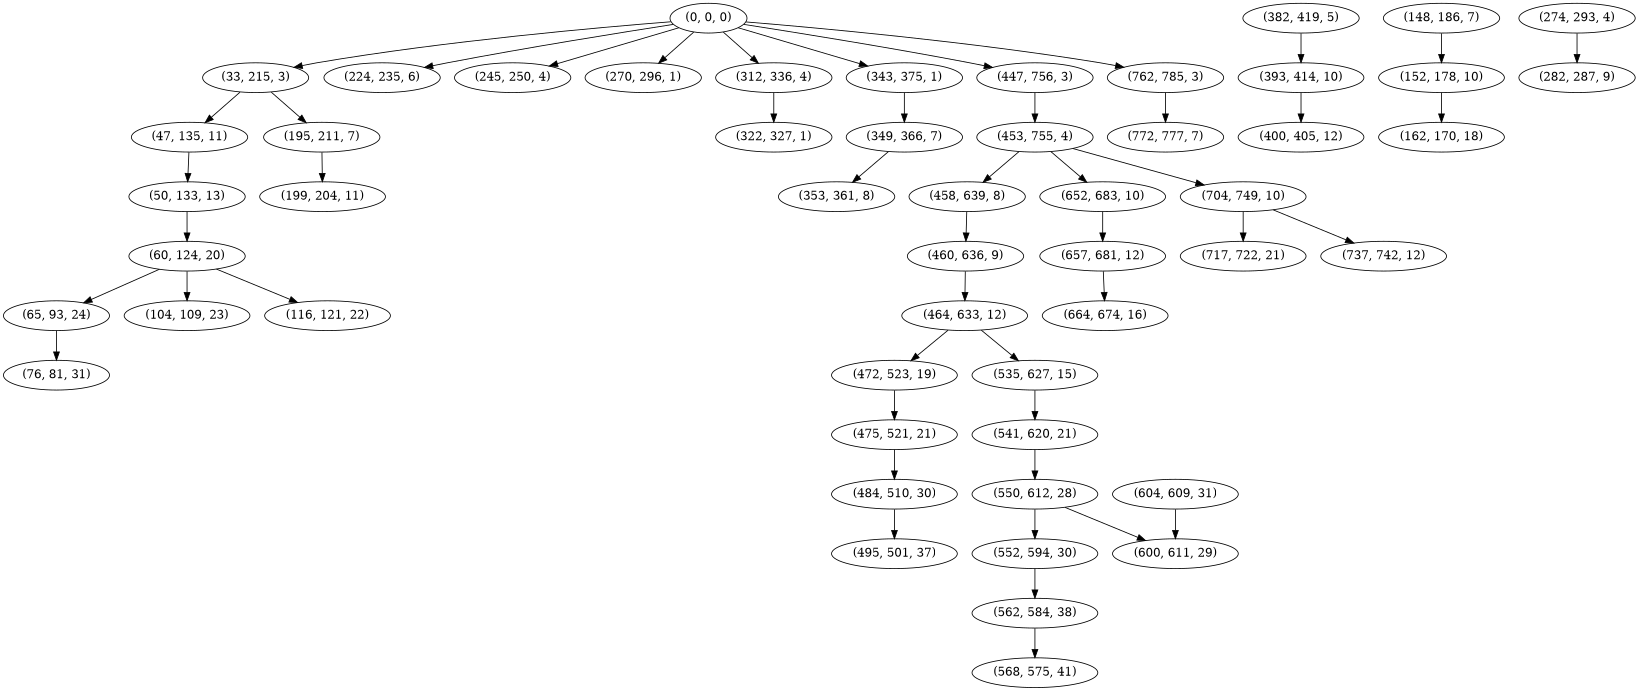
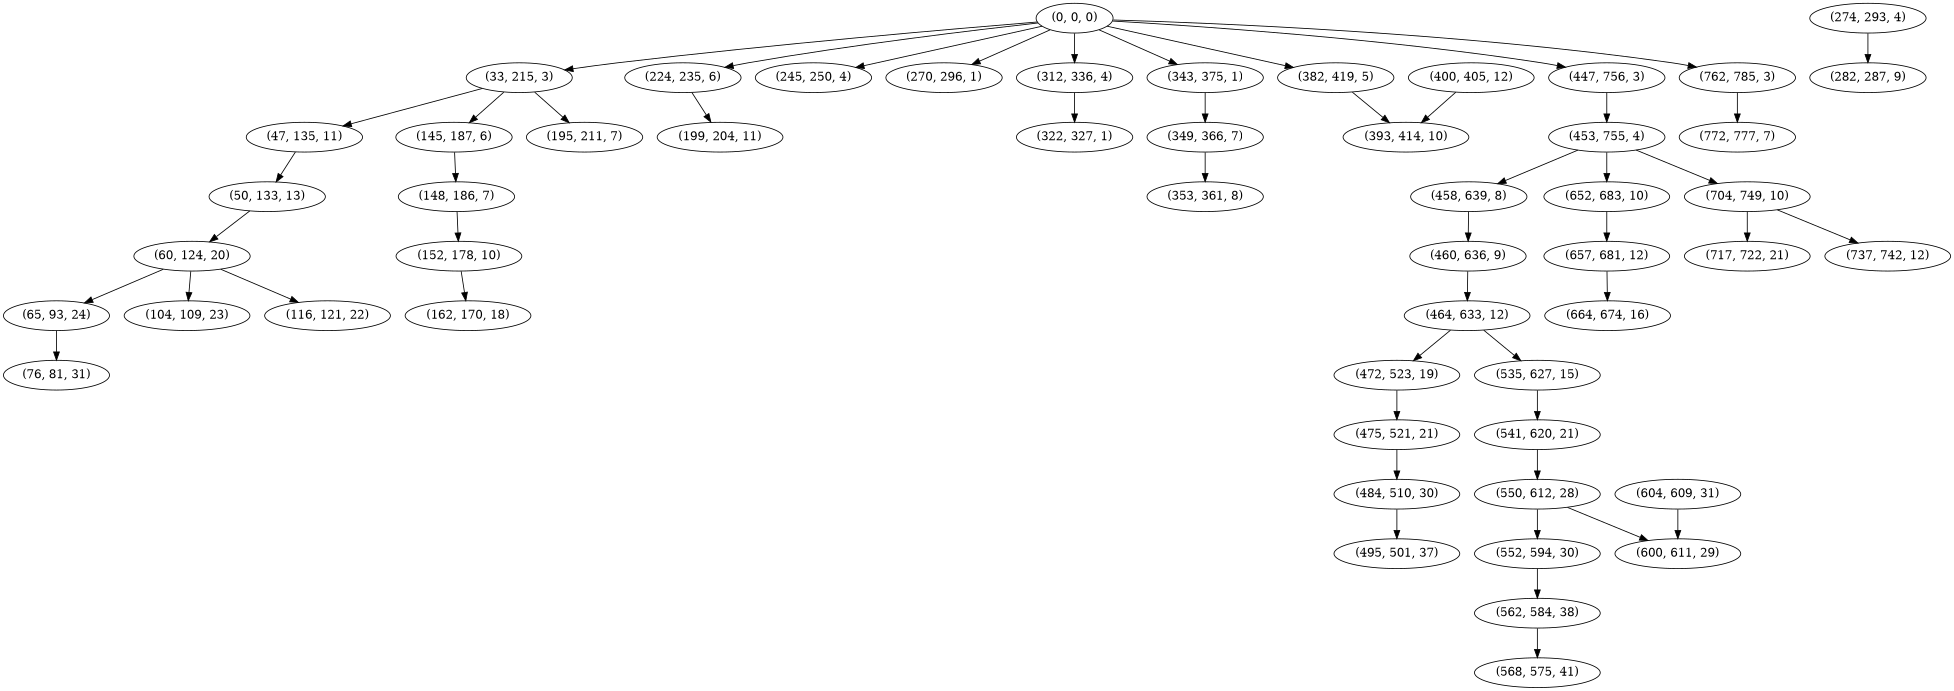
edge "(0, 0, 0)" -> "(382, 419, 5)": added
edge "(393, 414, 10)" -> "(400, 405, 12)": reversed
node "(145, 187, 6)": added
edge "(195, 211, 7)" -> "(199, 204, 11)": now "(224, 235, 6)" -> "(199, 204, 11)"
